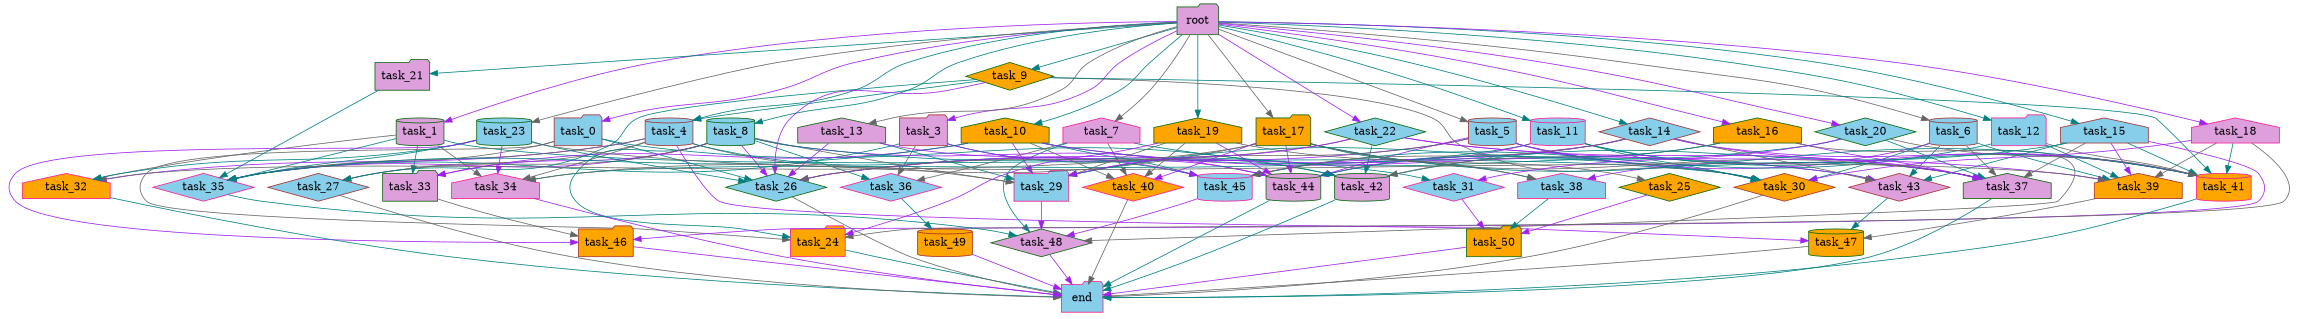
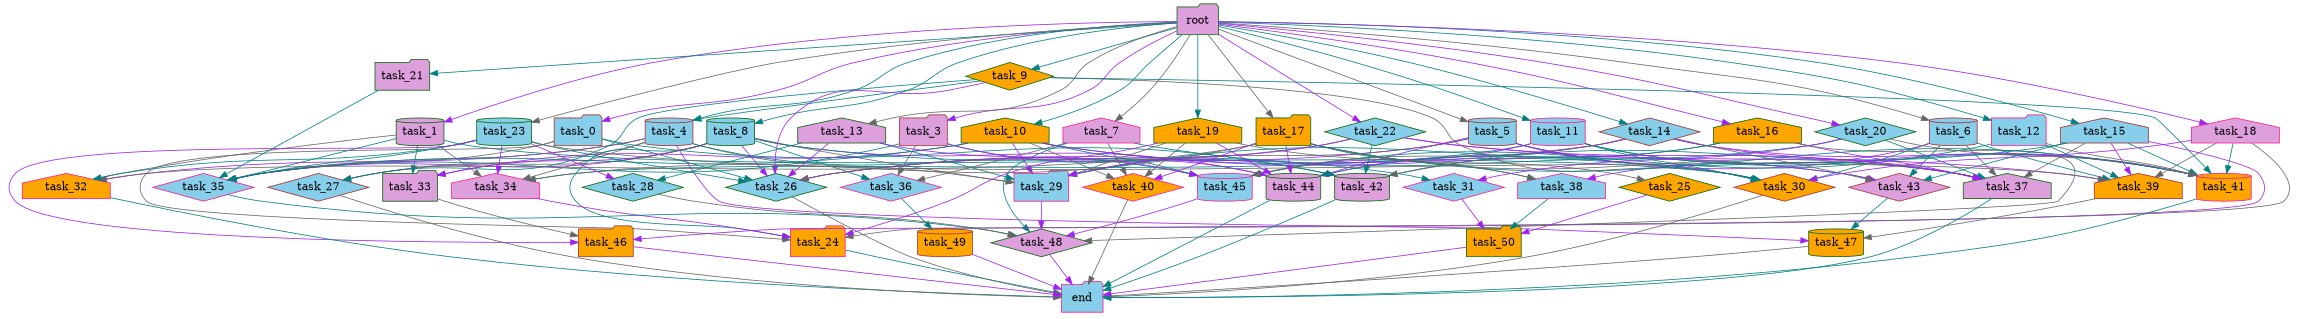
node "task_28": added
edge "task_34" -> "end": now "task_34" -> "task_24"
